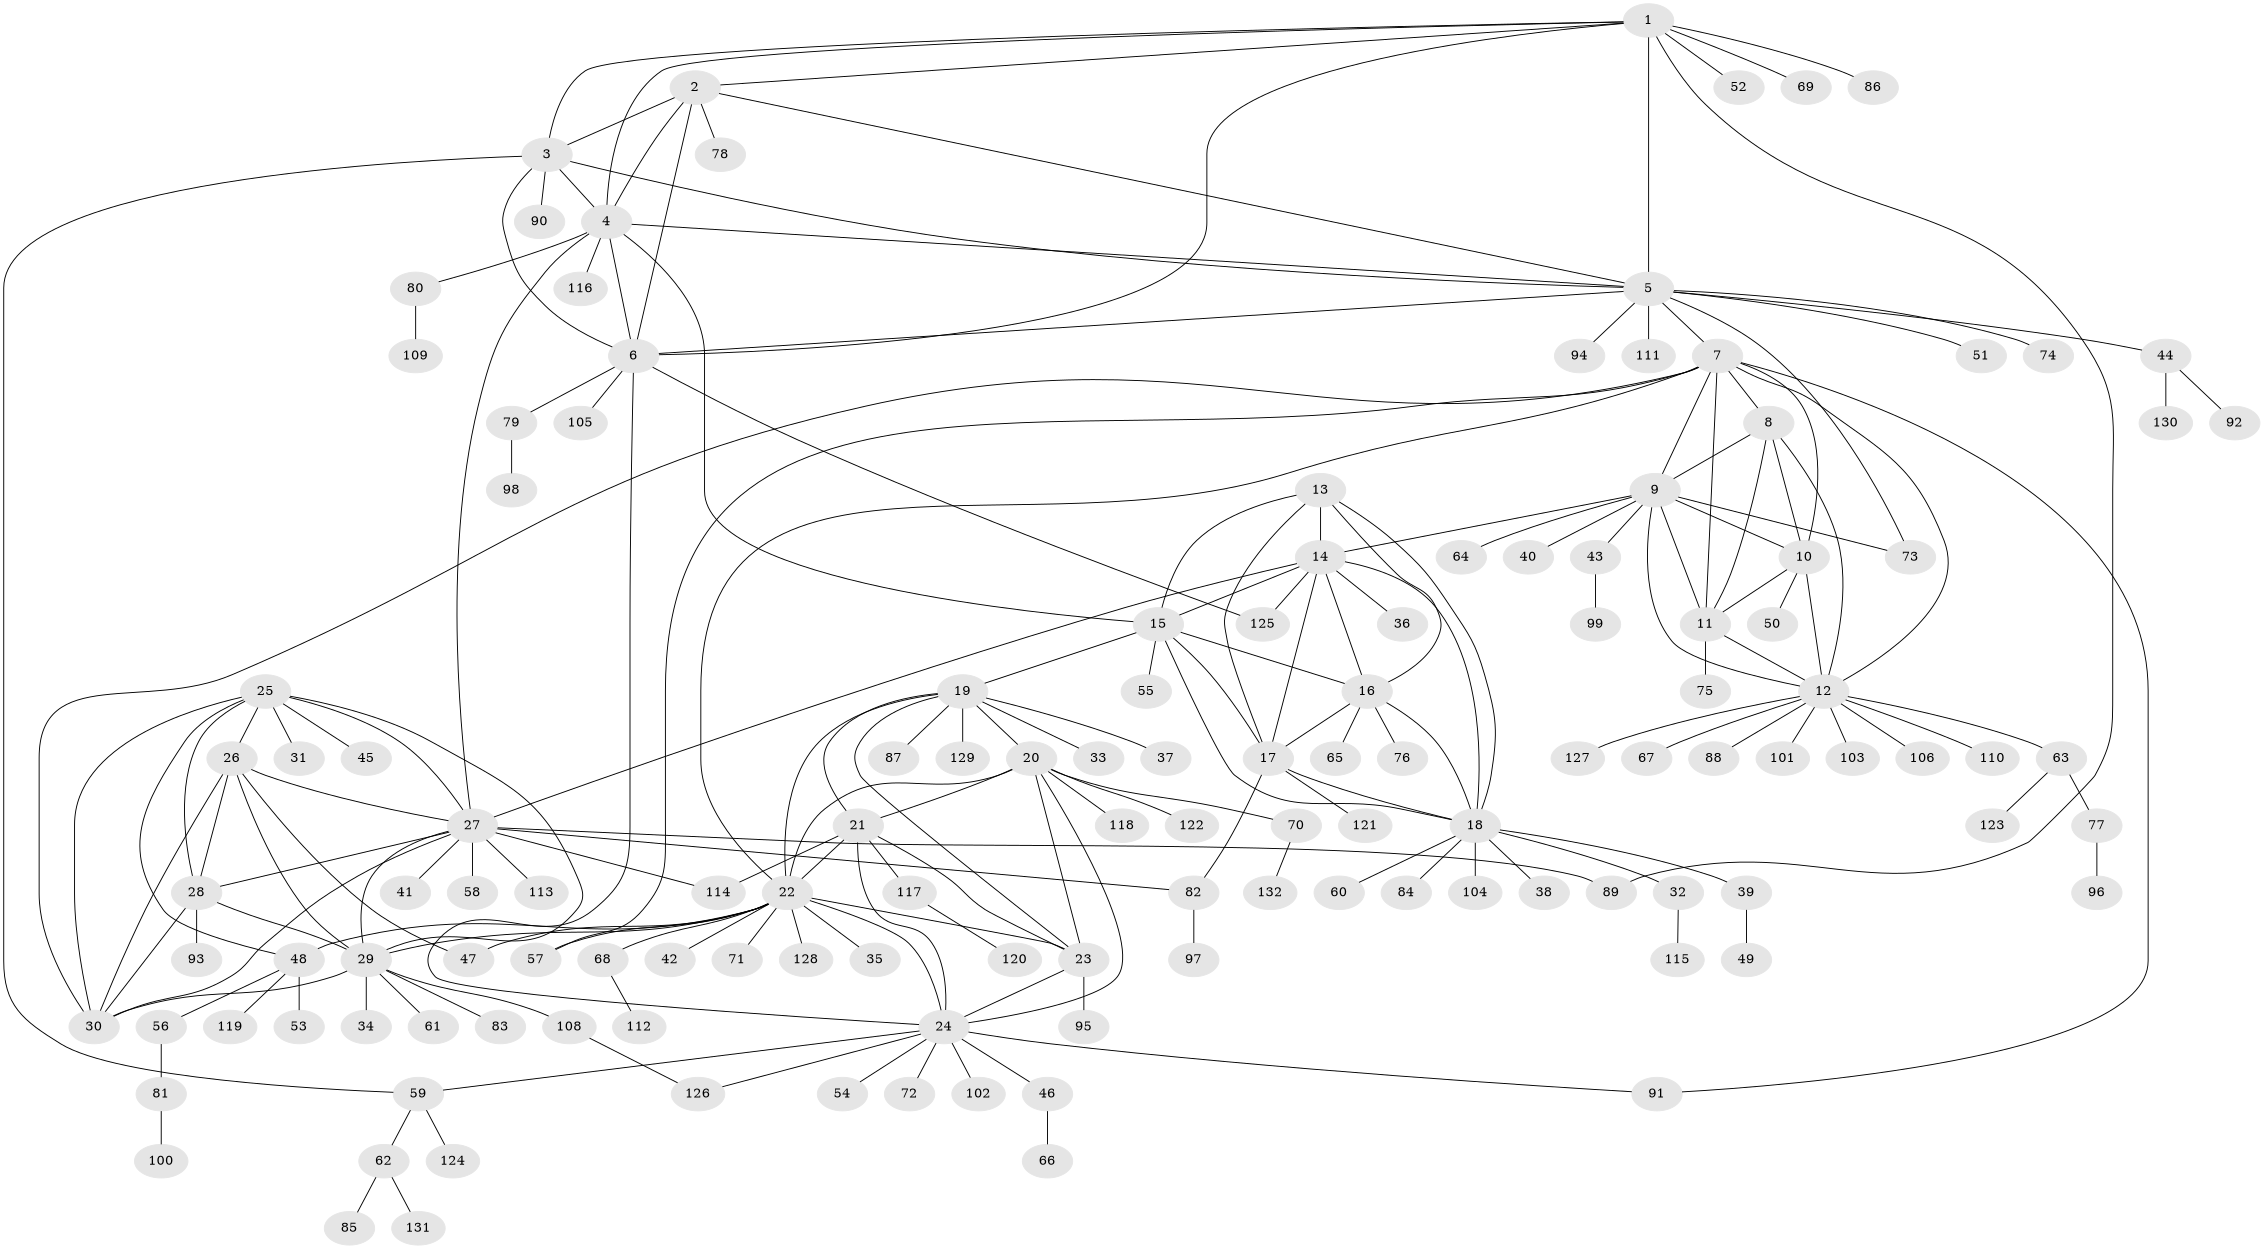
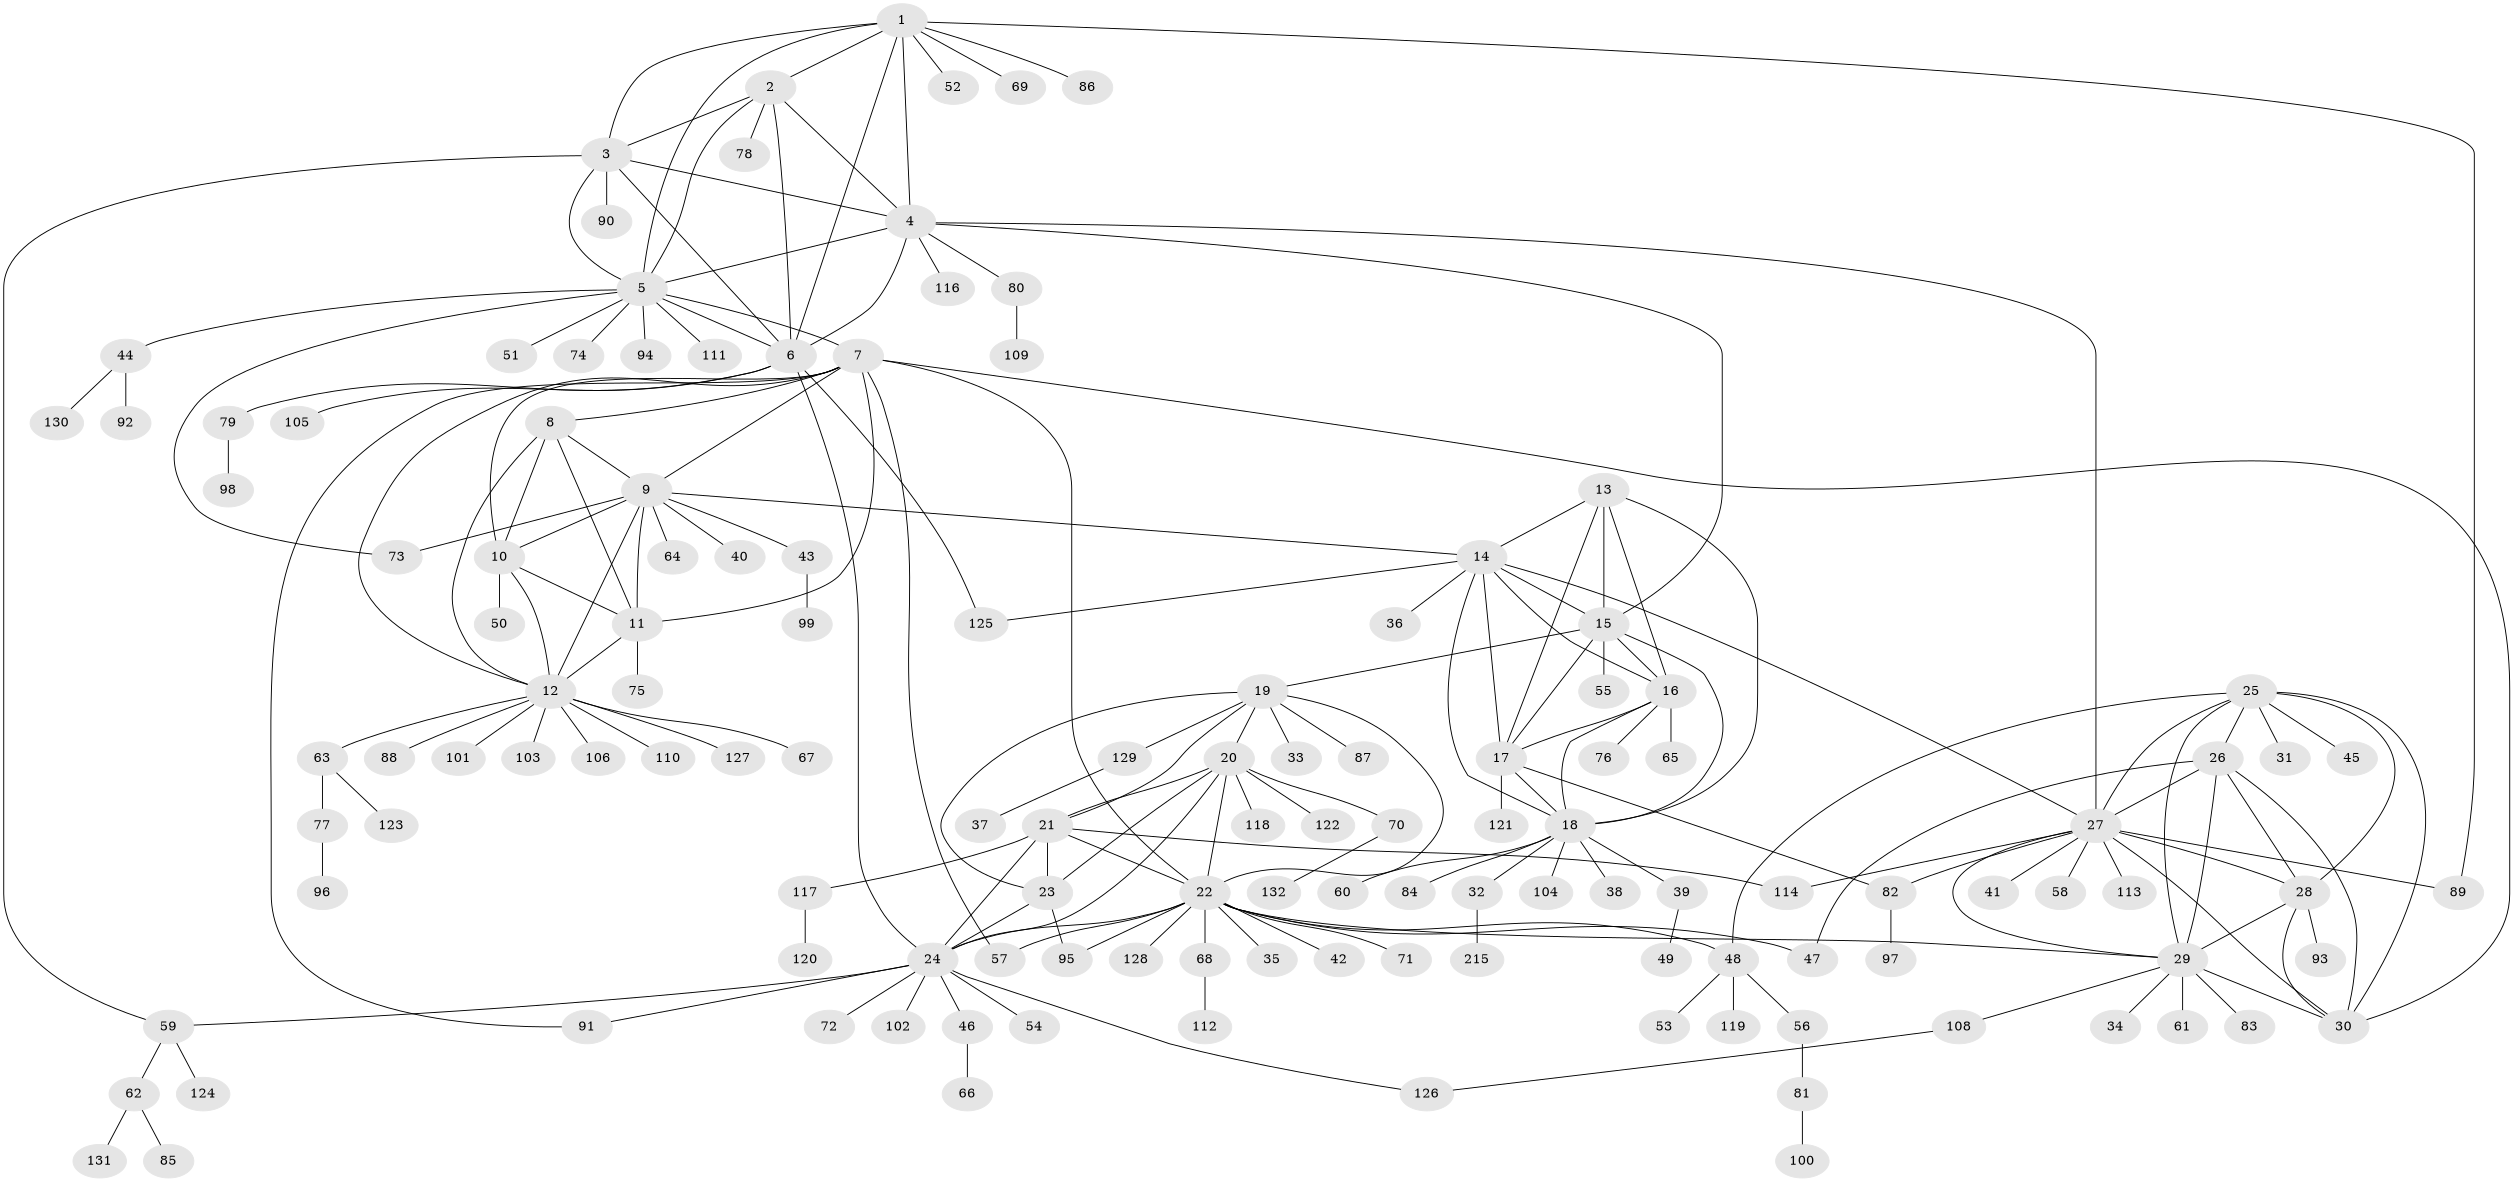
edge "19" -- "37": now "129" -- "37"
edge "22" -- "23": now "22" -- "95"
node "115": label "115" -> "215"
